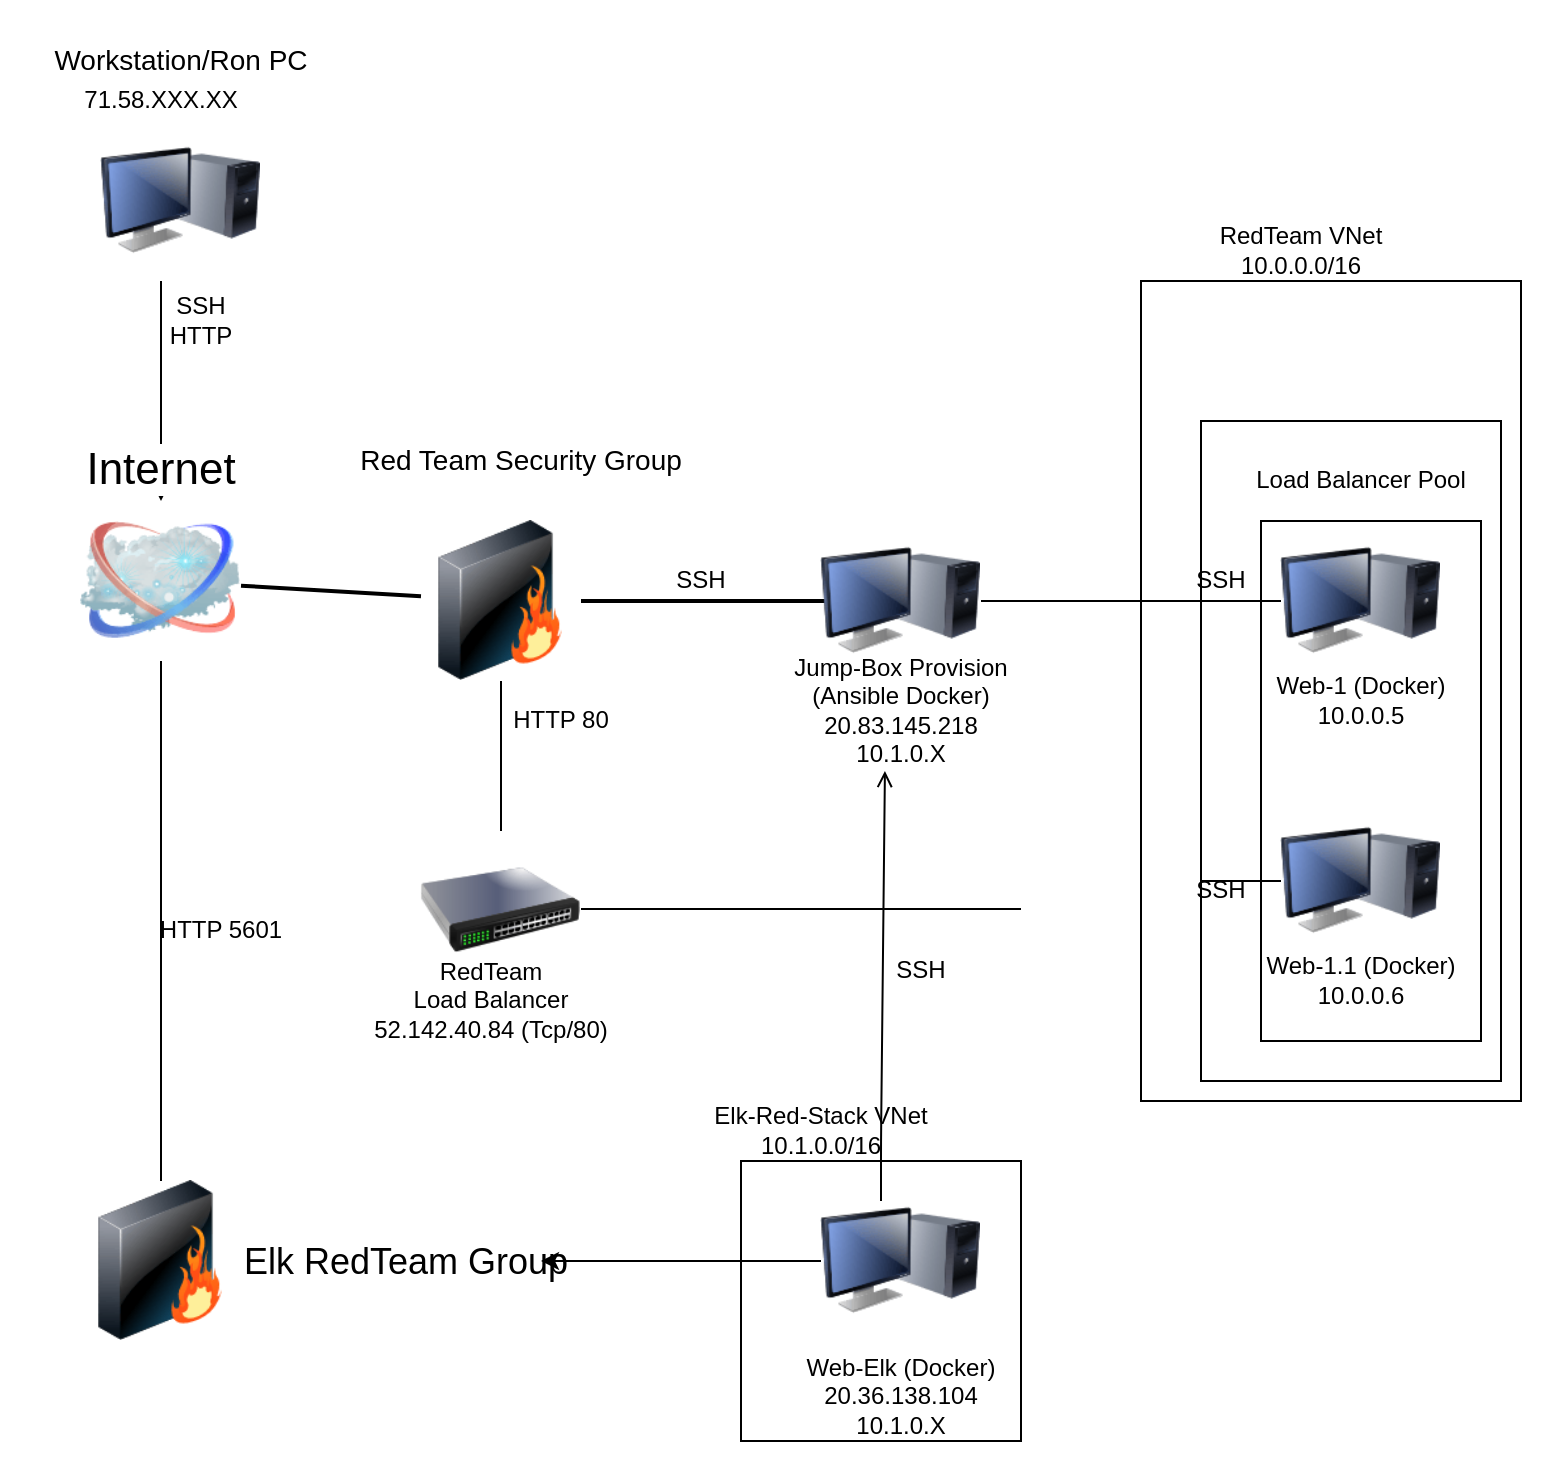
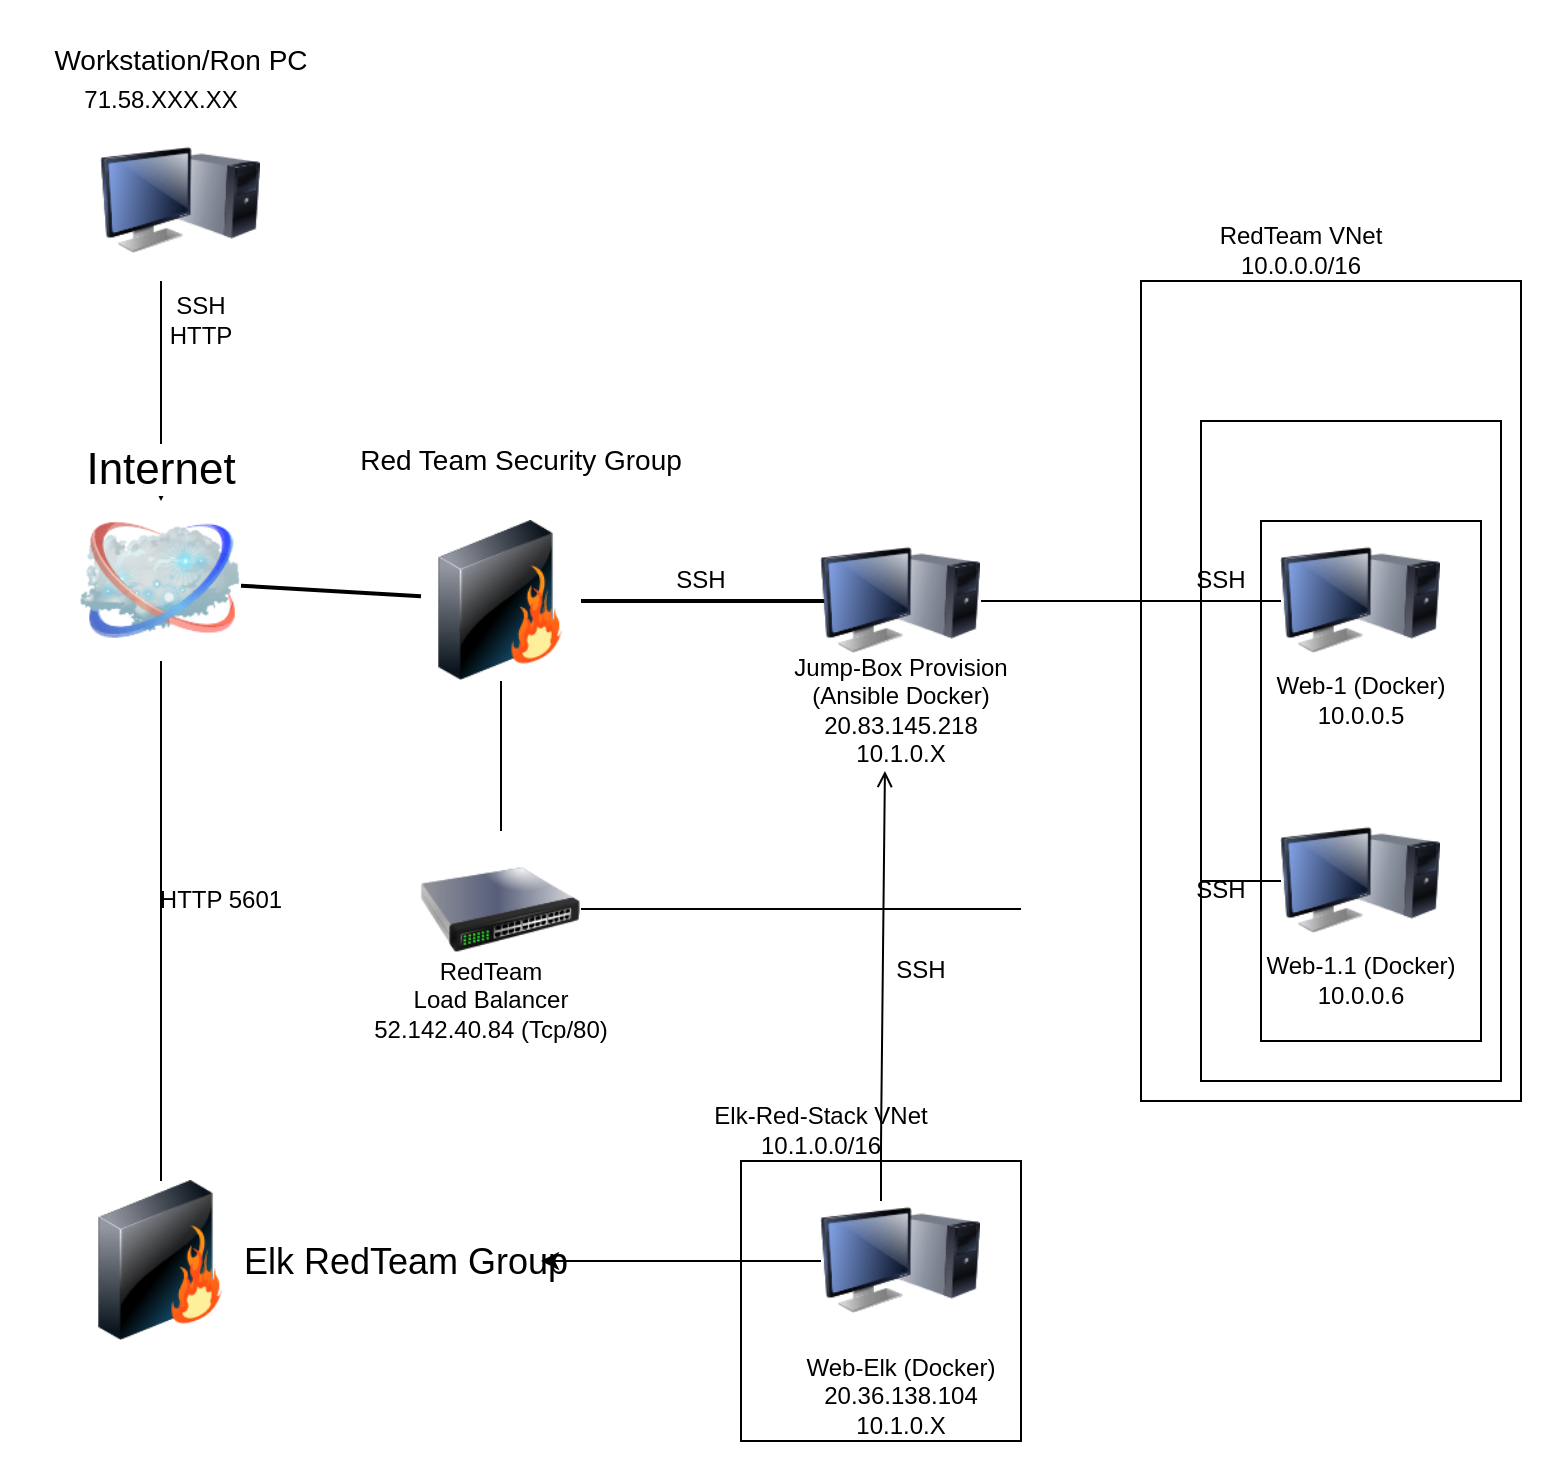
node "Load Balancer Pool": removed
node "HTTP 80": removed
node "HTTP 5601": moved (221, 931) -> (221, 901)
